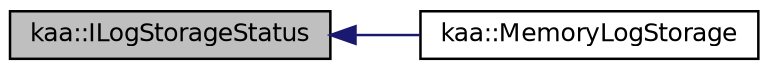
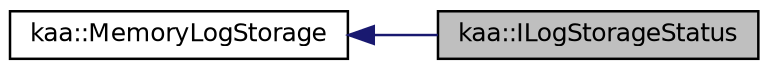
edge "kaa::MemoryLogStorage" -> "kaa::ILogStorageStatus": reversed
